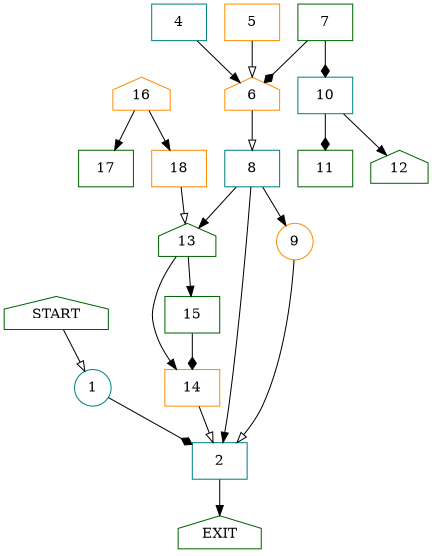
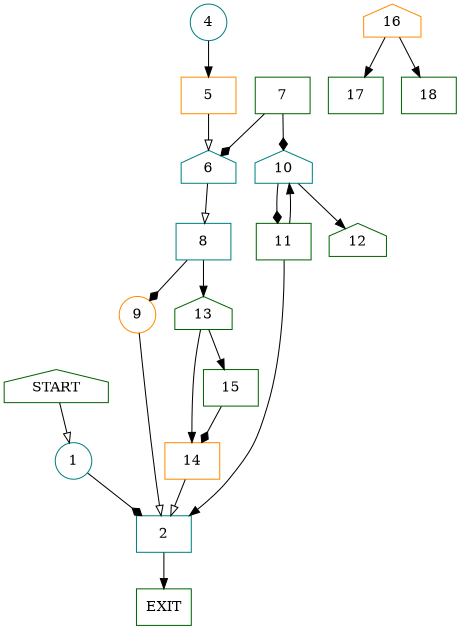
node "4": shape box -> circle
edge "4" -> "6": now "4" -> "5"
node "6": color darkorange -> teal
node "10": shape box -> house
node "18": color darkorange -> darkgreen
edge "18" -> "13": removed
edge "8" -> "9": arrowhead normal -> diamond
edge "11" -> "10": added
edge "8" -> "2": now "11" -> "2"
node "EXIT": shape house -> box
